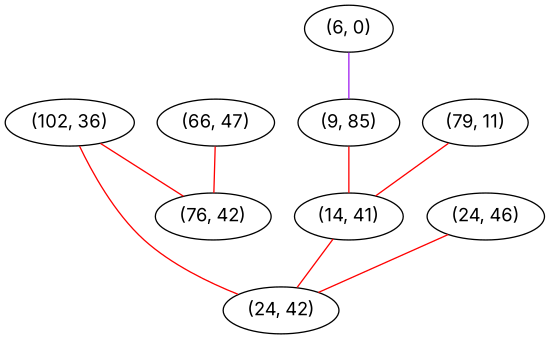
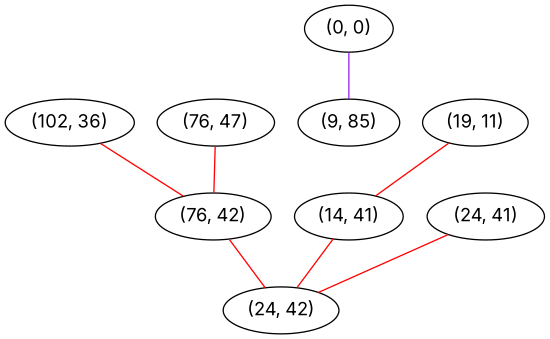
node "(6, 0)": label "(6, 0)" -> "(0, 0)"
node "(66, 47)": label "(66, 47)" -> "(76, 47)"
node "(79, 11)": label "(79, 11)" -> "(19, 11)"
edge "(9, 85)" -- "(14, 41)": removed
node "(24, 46)": label "(24, 46)" -> "(24, 41)"
edge "(102, 36)" -- "(24, 42)": now "(76, 42)" -- "(24, 42)"
